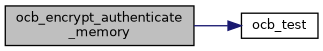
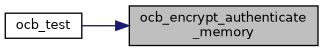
edge "ocb_encrypt_authenticate _memory" -> "ocb_test": reversed
